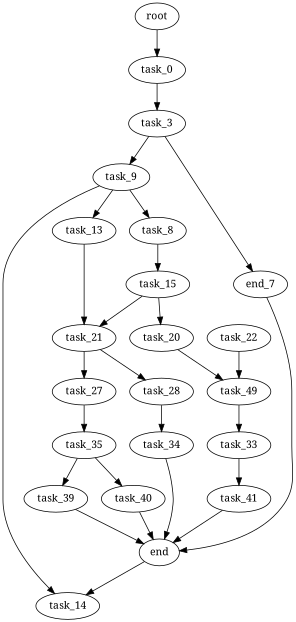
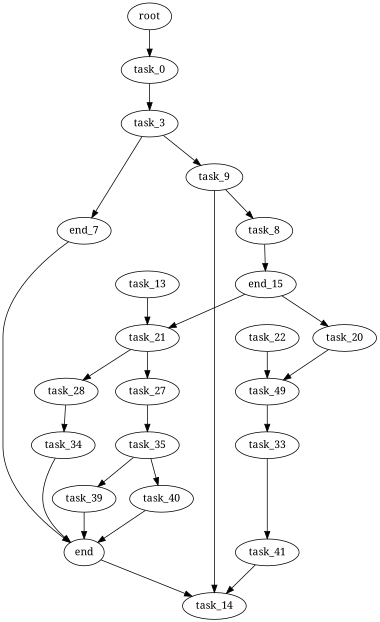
edge "task_9" -> "task_13": removed
node "task_15": label "task_15" -> "end_15"
edge "task_41" -> "end": now "task_41" -> "task_14"
